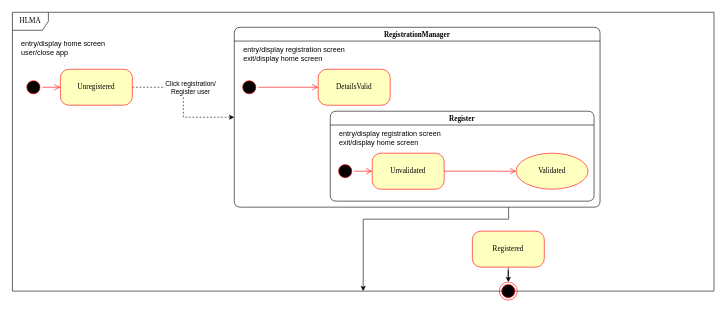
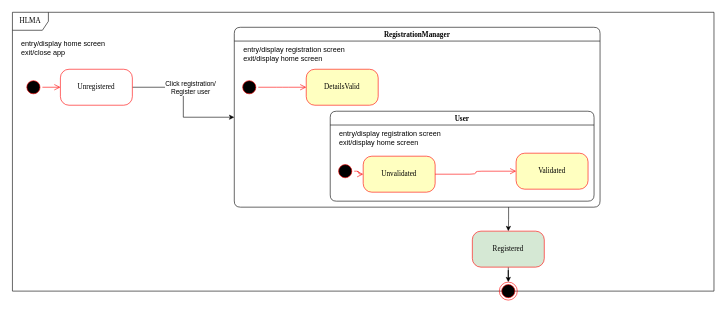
node "entry/display home screen user/close app": label "entry/display home screen user/close app" -> "entry/display home screen exit/close app"
node "Unregistered": fillcolor #ffffc0 -> #ffffff
node "DetailsValid": moved (354, 87) -> (342, 87)
edge "Unregistered" -> "RegistrationManager": style dashed -> solid
node "Register": label "Register" -> "User"
node "Unvalidated": moved (408, 171) -> (399, 174)
node "Validated": shape ellipse -> rounded rectangle
edge "RegistrationManager" -> "HLMA": now "RegistrationManager" -> "Registered"
node "Registered": fillcolor #ffffc0 -> #d5e8d4
